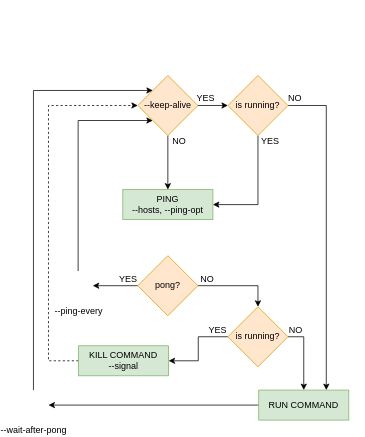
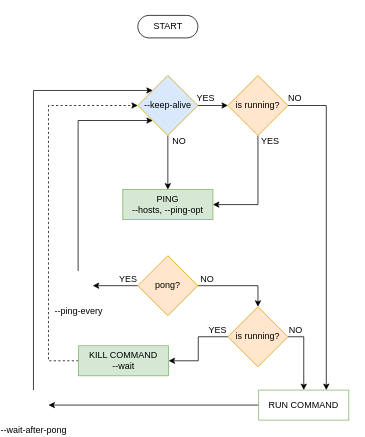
node "START": added
node "--keep-alive": fillcolor #ffe6cc -> #dae8fc
node "KILL COMMAND --signal": label "KILL COMMAND --signal" -> "KILL COMMAND --wait"
node "RUN COMMAND": fillcolor #d5e8d4 -> #ffffff
